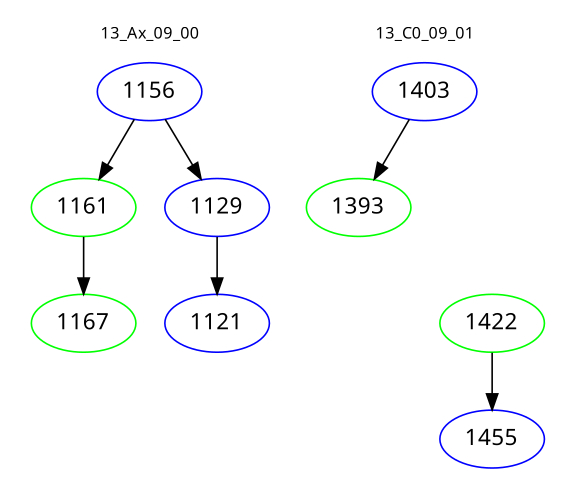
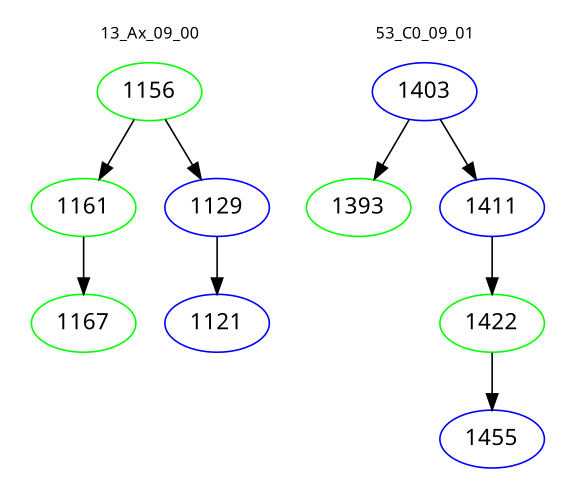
cluster "13_C0_09_01": label "13_C0_09_01" -> "53_C0_09_01"
node "1156": color blue -> green
node "1411": added
